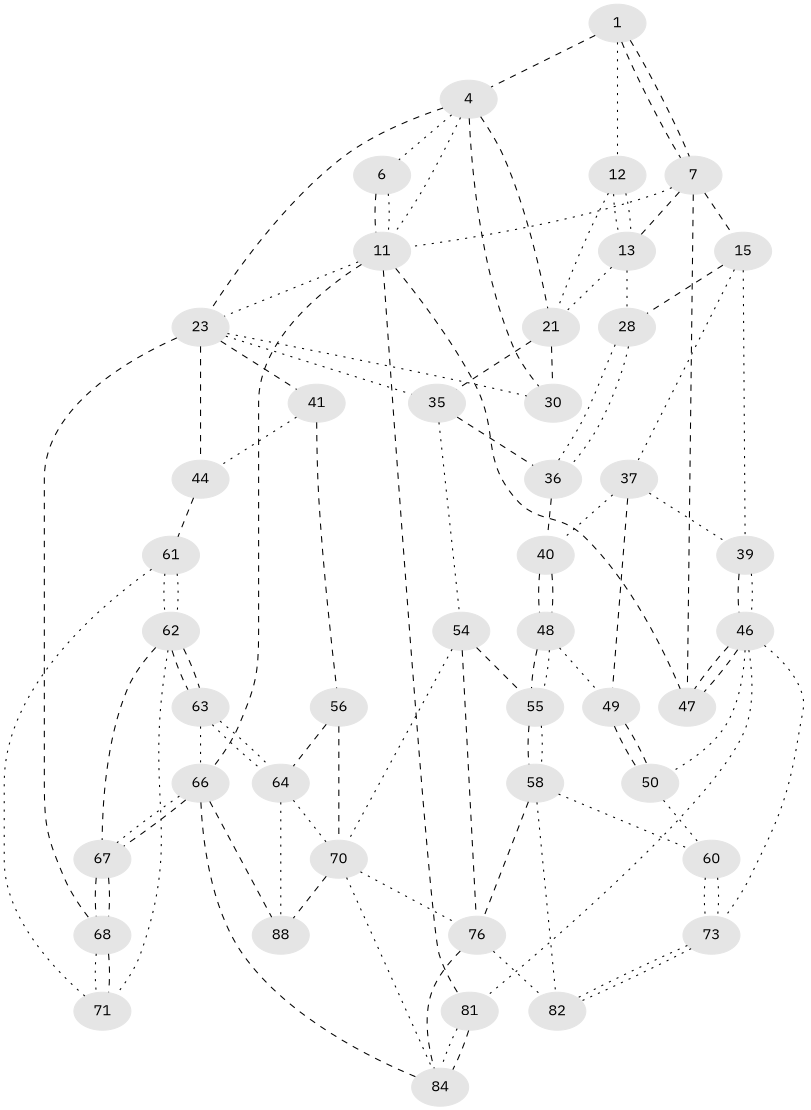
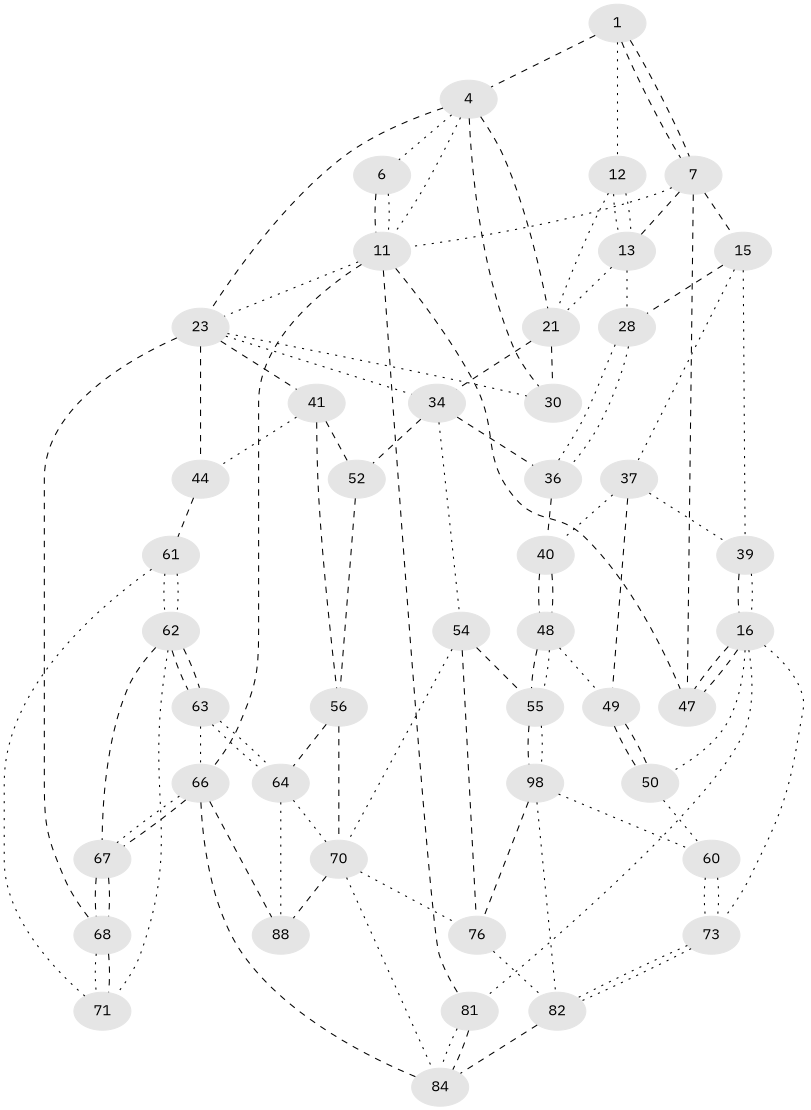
node "35": label "35" -> "34"
node "52": added
node "46": label "46" -> "16"
node "58": label "58" -> "98"
edge "76" -- "84": now "82" -- "84"
